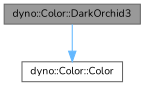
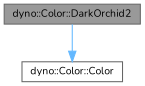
node "dyno::Color::DarkOrchid3": label "dyno::Color::DarkOrchid3" -> "dyno::Color::DarkOrchid2"
